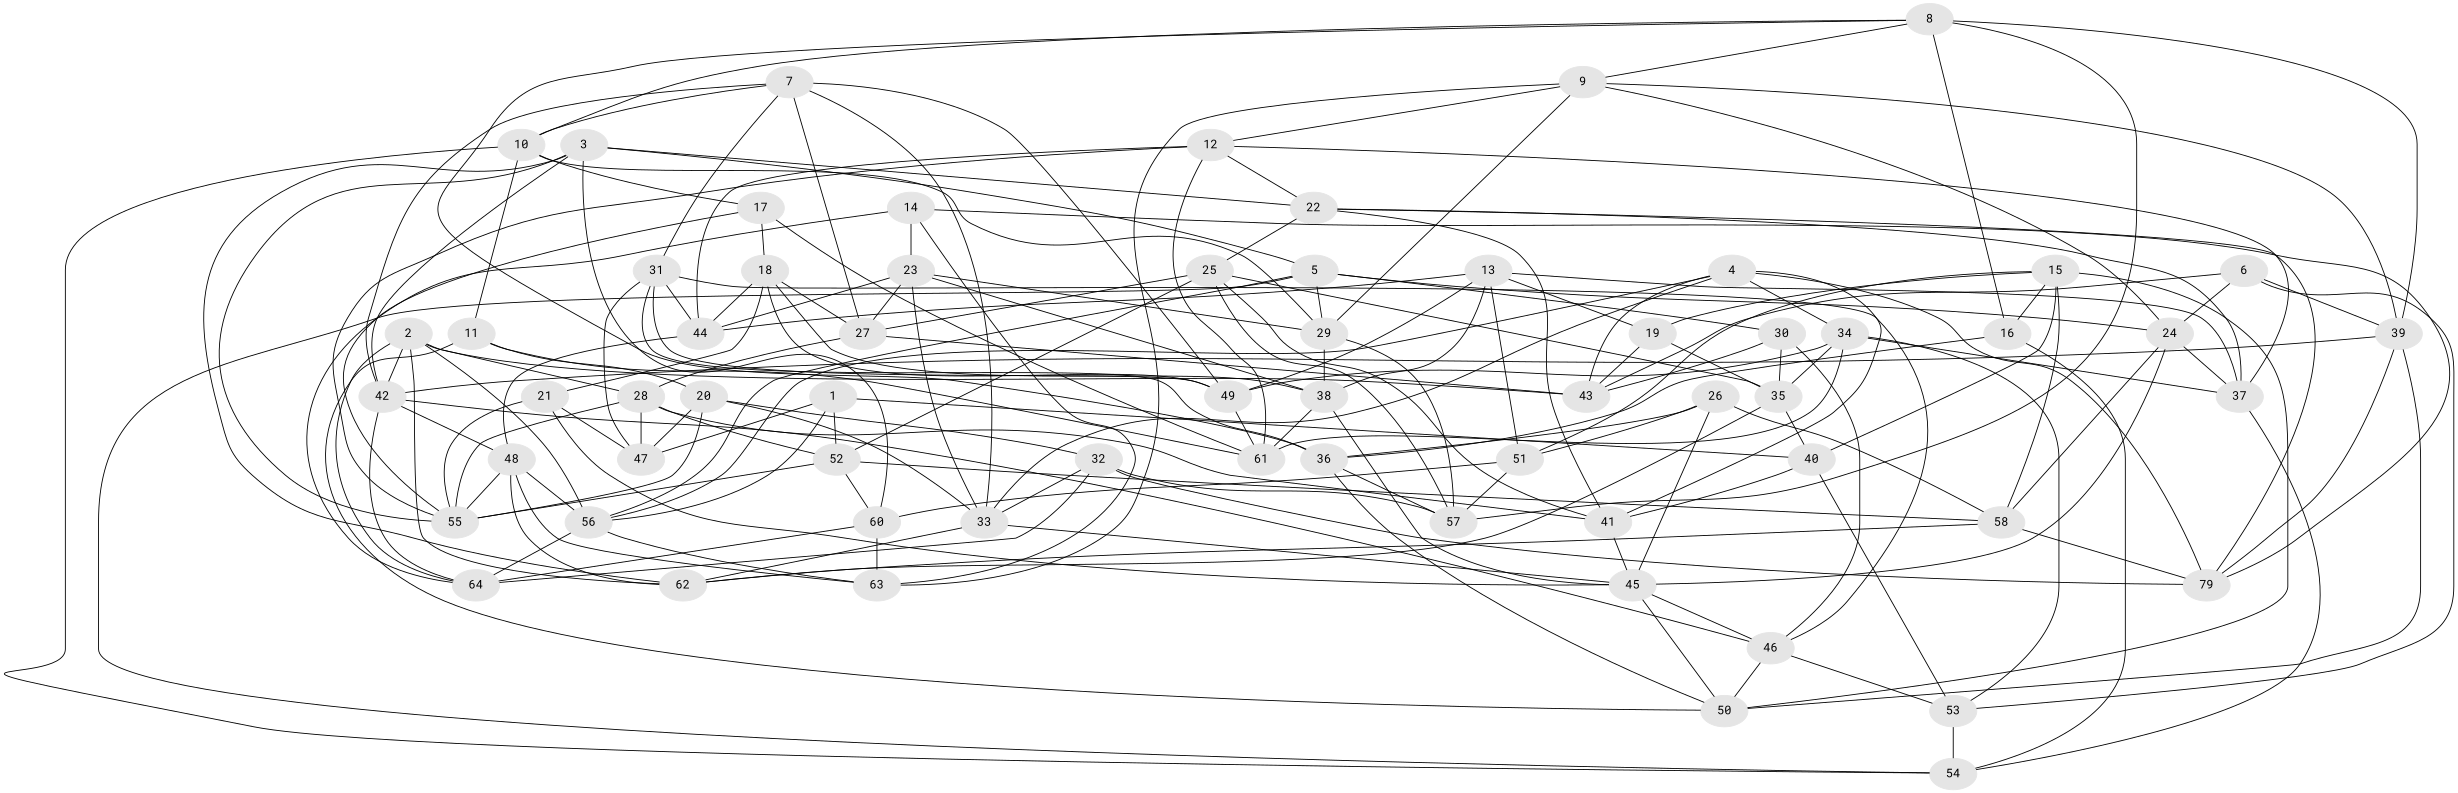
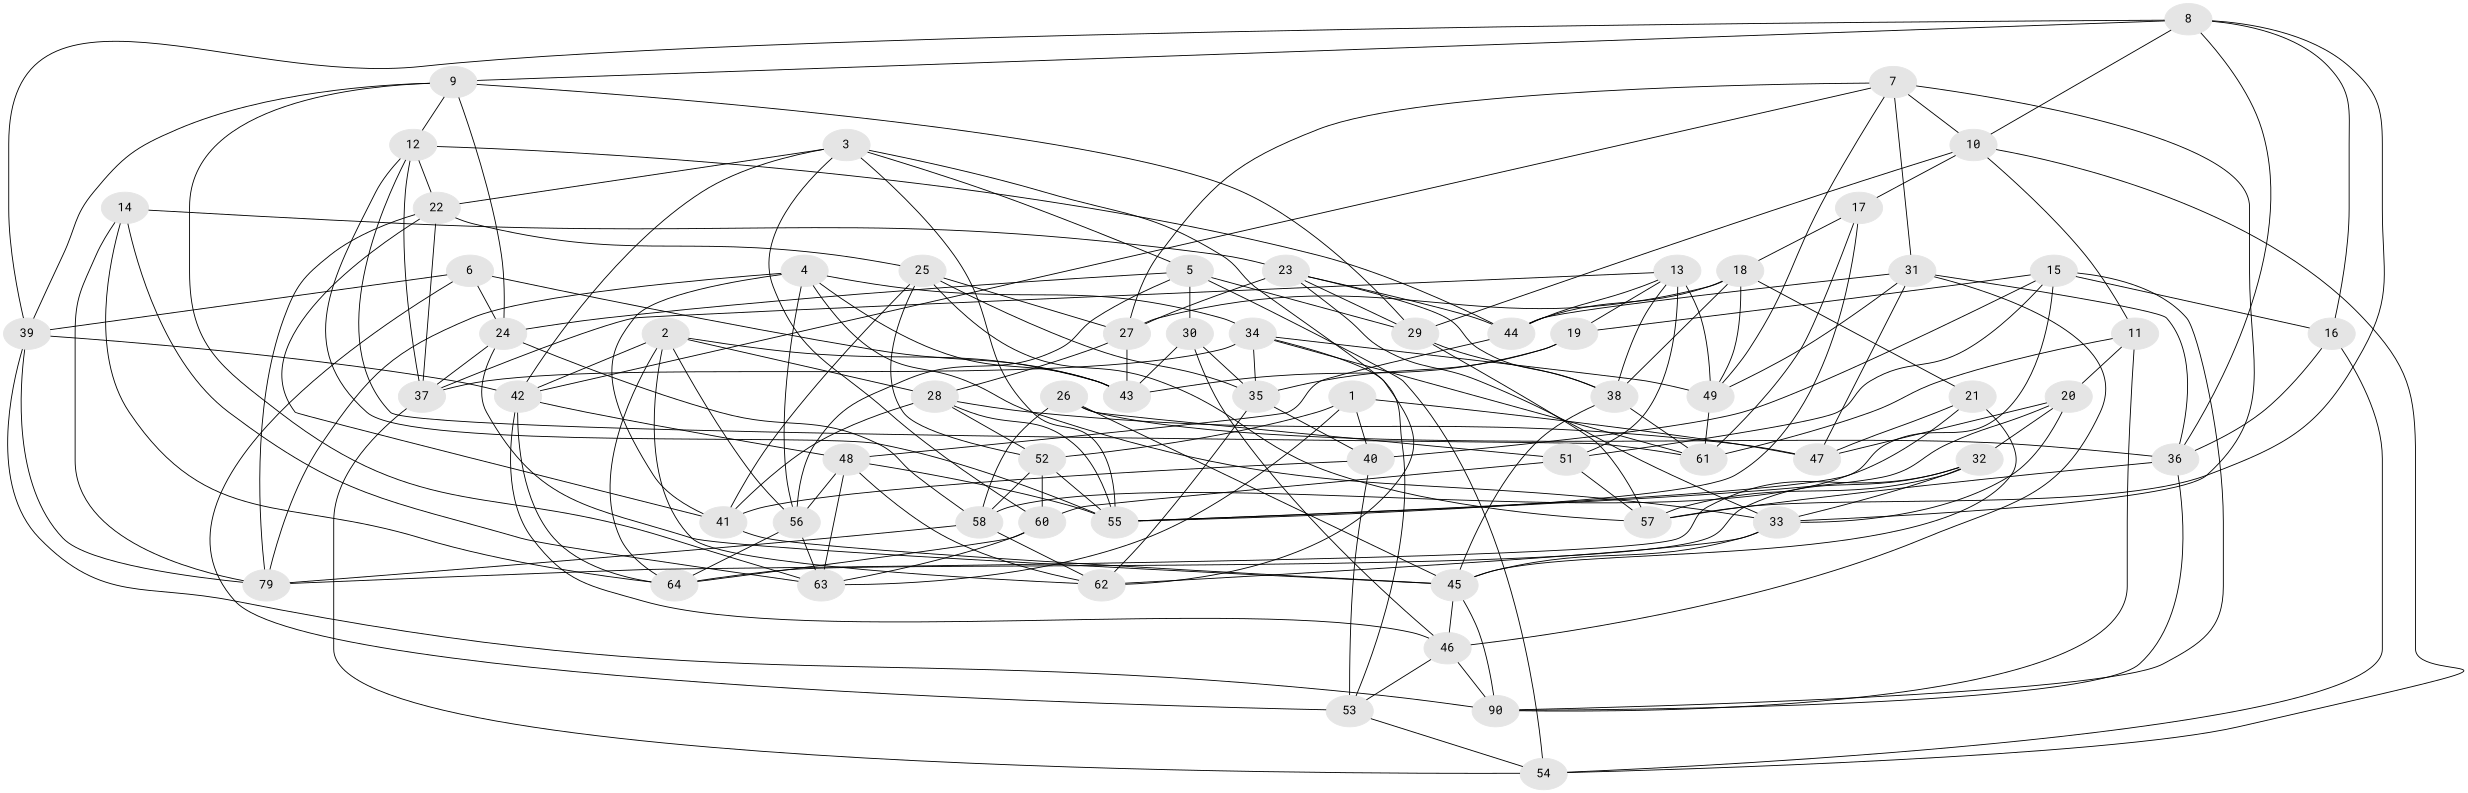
edge "1" -- "56": now "1" -- "63"
node "50": label "50" -> "90"
